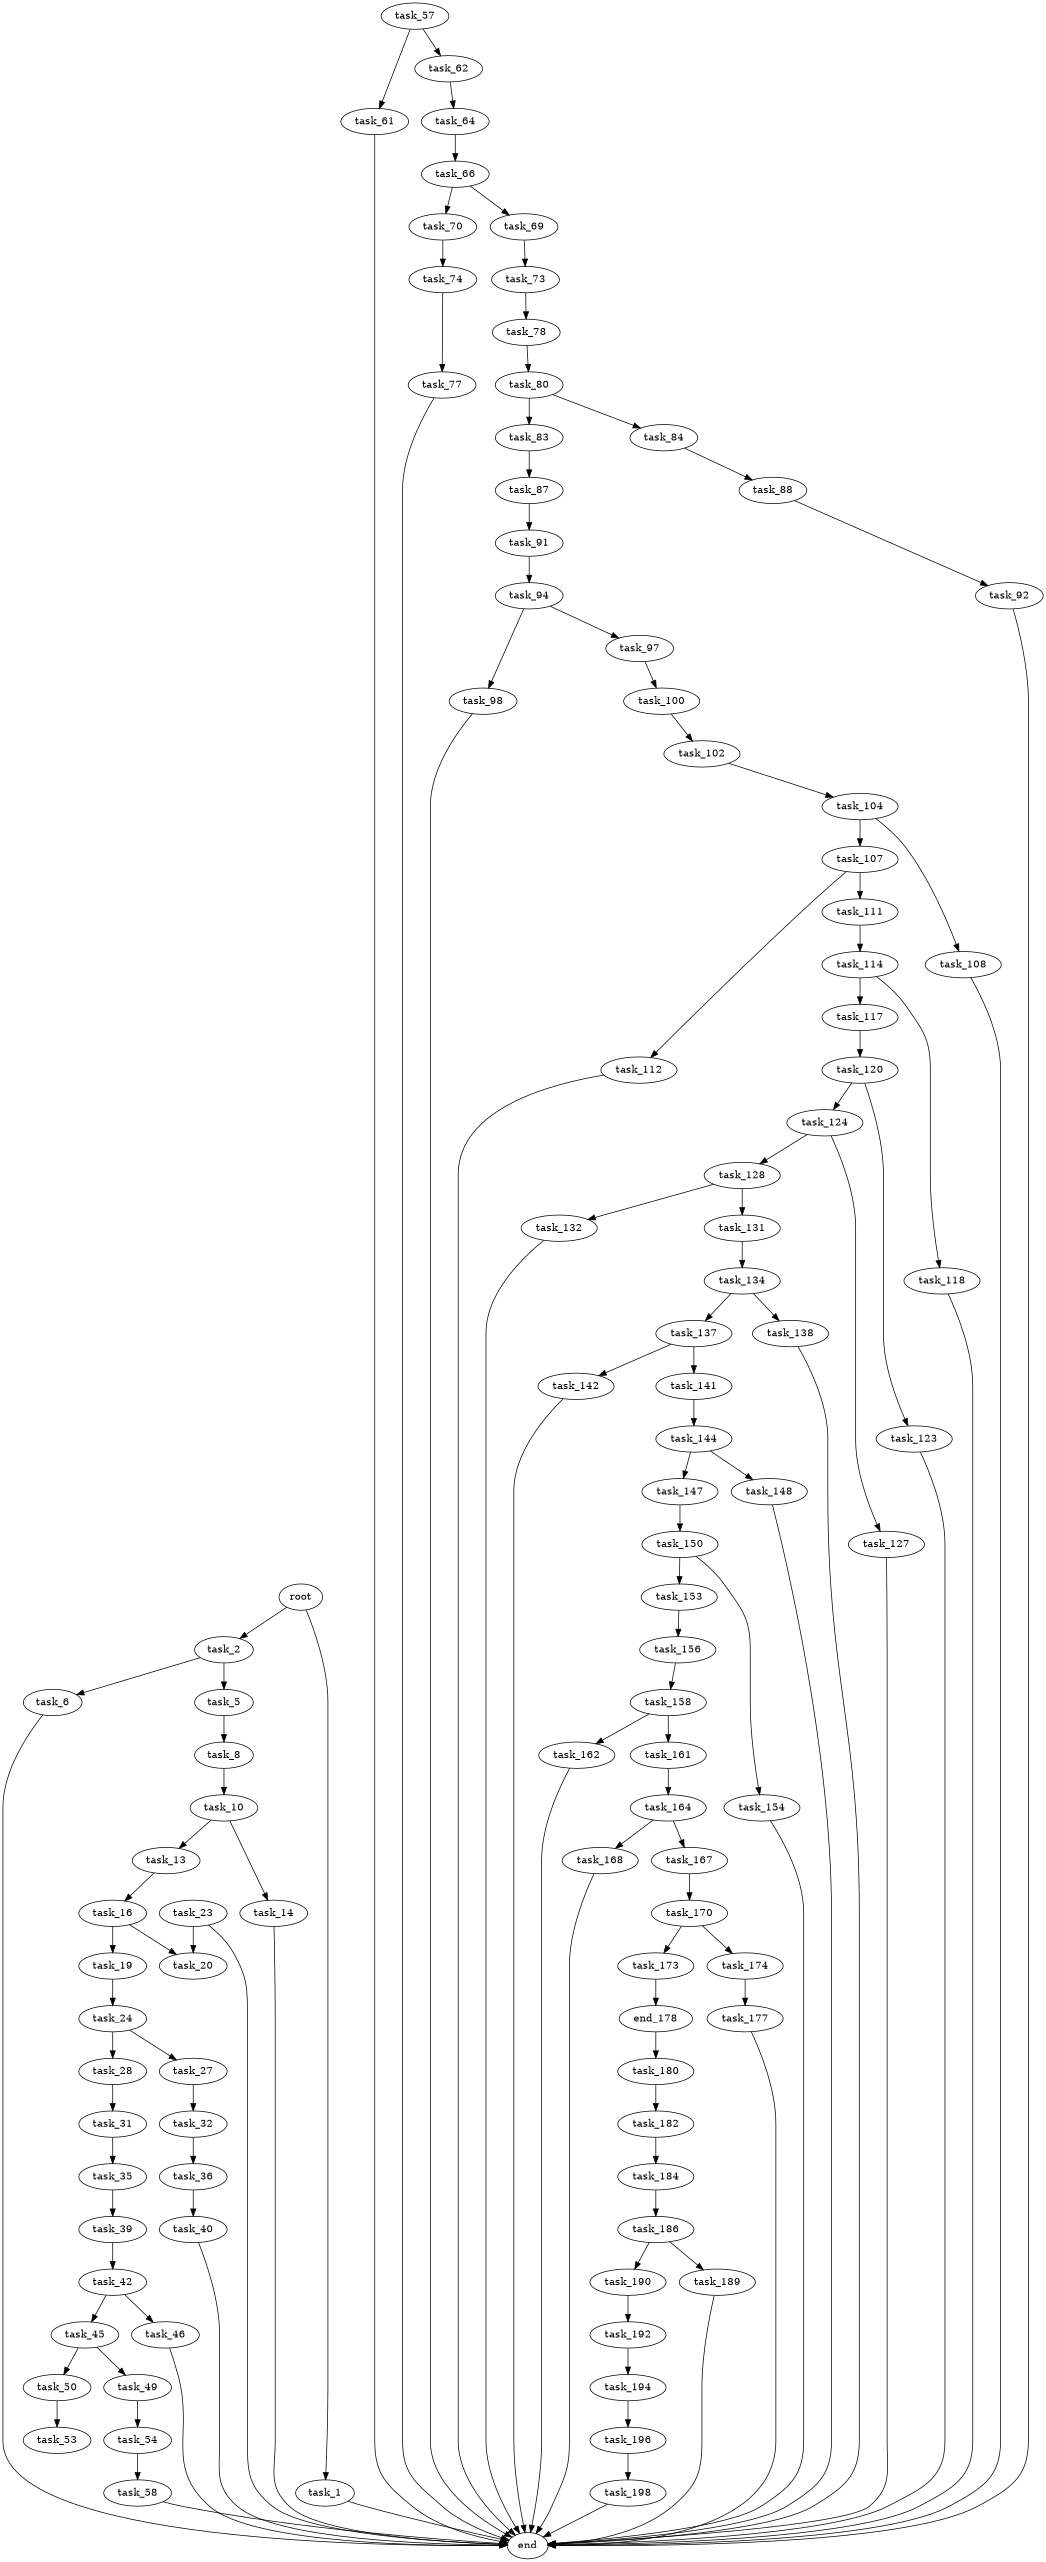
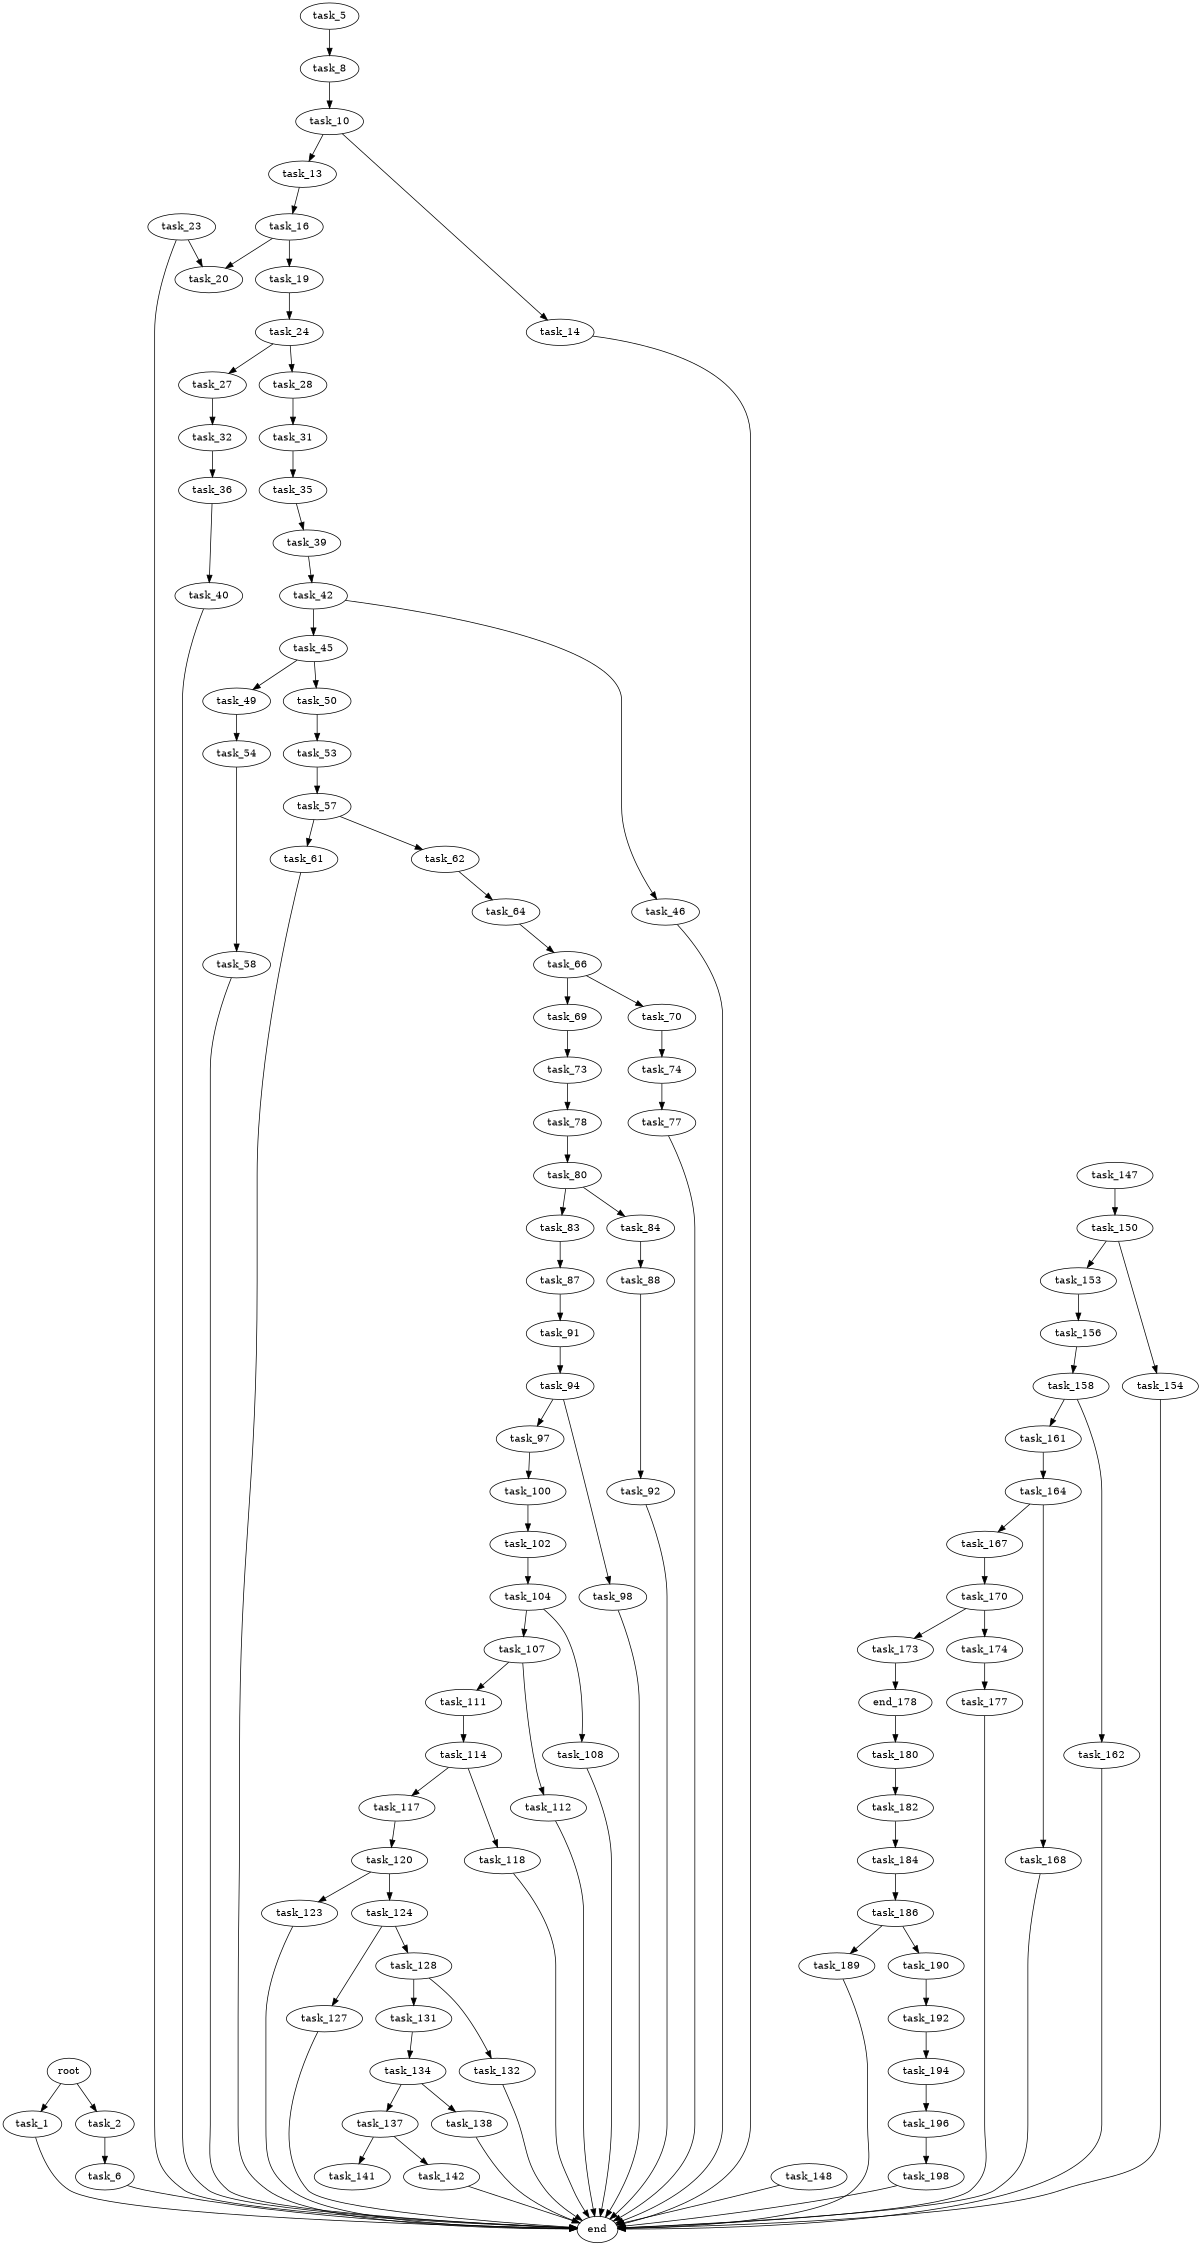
edge "task_53" -> "task_57": added
node "task_144": removed
edge "task_2" -> "task_5": removed
